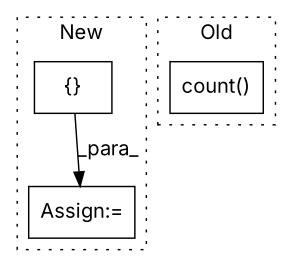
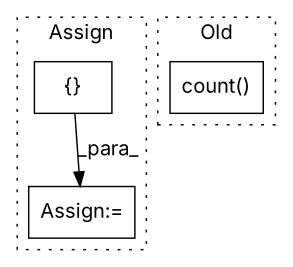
cluster "New": label "New" -> "Assign"
